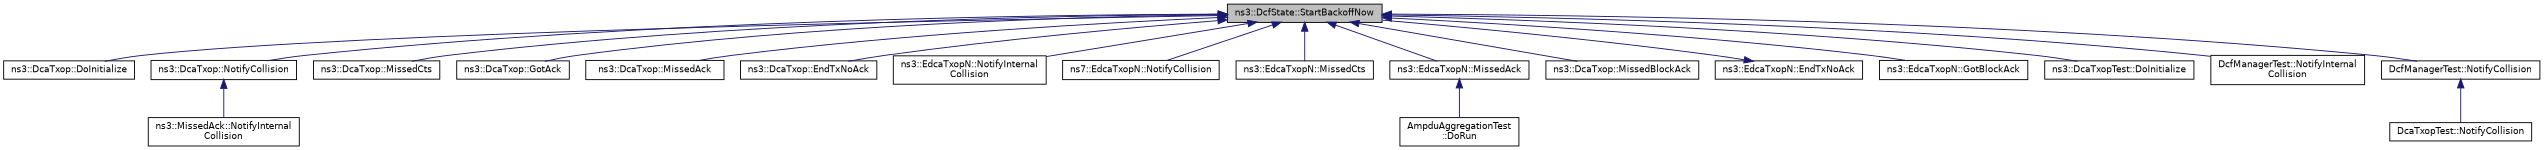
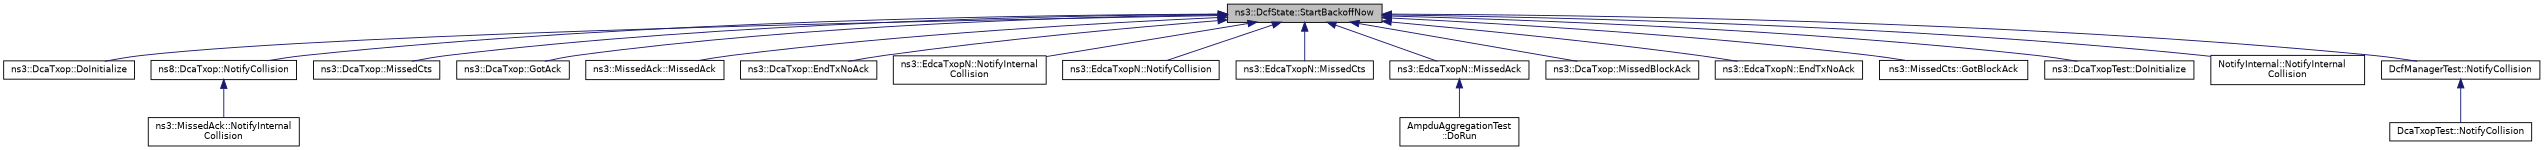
edge "ns3::DcfState::StartBackoffNow" -> "ns3::EdcaTxopN::EndTxNoAck": reversed
node "ns3::DcaTxop::NotifyCollision": label "ns3::DcaTxop::NotifyCollision" -> "ns8::DcaTxop::NotifyCollision"
node "ns3::DcaTxop::MissedAck": label "ns3::DcaTxop::MissedAck" -> "ns3::MissedAck::MissedAck"
node "ns7::EdcaTxopN::NotifyCollision": label "ns7::EdcaTxopN::NotifyCollision" -> "ns3::EdcaTxopN::NotifyCollision"
node "ns3::EdcaTxopN::GotBlockAck": label "ns3::EdcaTxopN::GotBlockAck" -> "ns3::MissedCts::GotBlockAck"
node "DcfManagerTest::NotifyInternal Collision": label "DcfManagerTest::NotifyInternal Collision" -> "NotifyInternal::NotifyInternal Collision"
